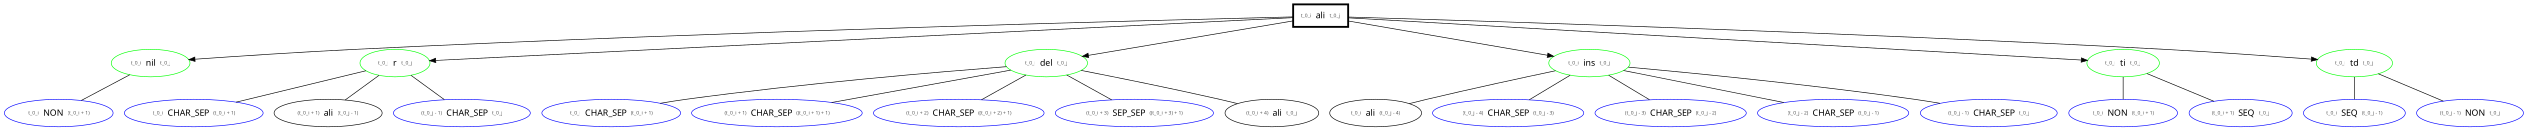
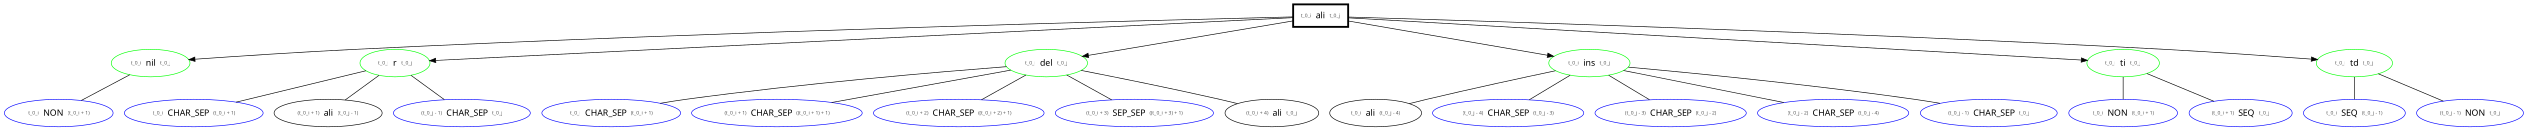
node "(t_0_j - 2)": text "(t_0_j - 1)" -> "(t_0_j - 4)"
